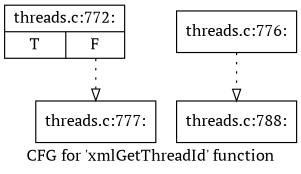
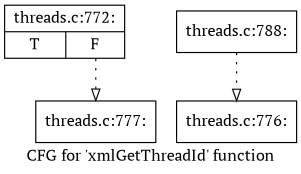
edge "threads.c:776:" -> "threads.c:788:": reversed
